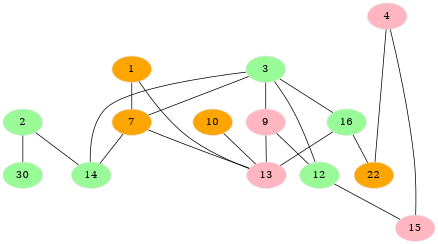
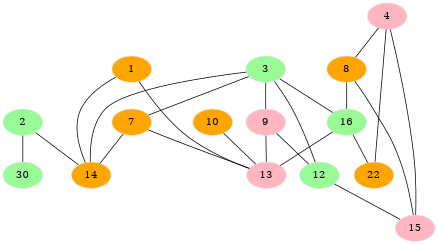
node "8": added
edge "1" -- "7": now "1" -- "14"
node "14": fillcolor palegreen -> orange
